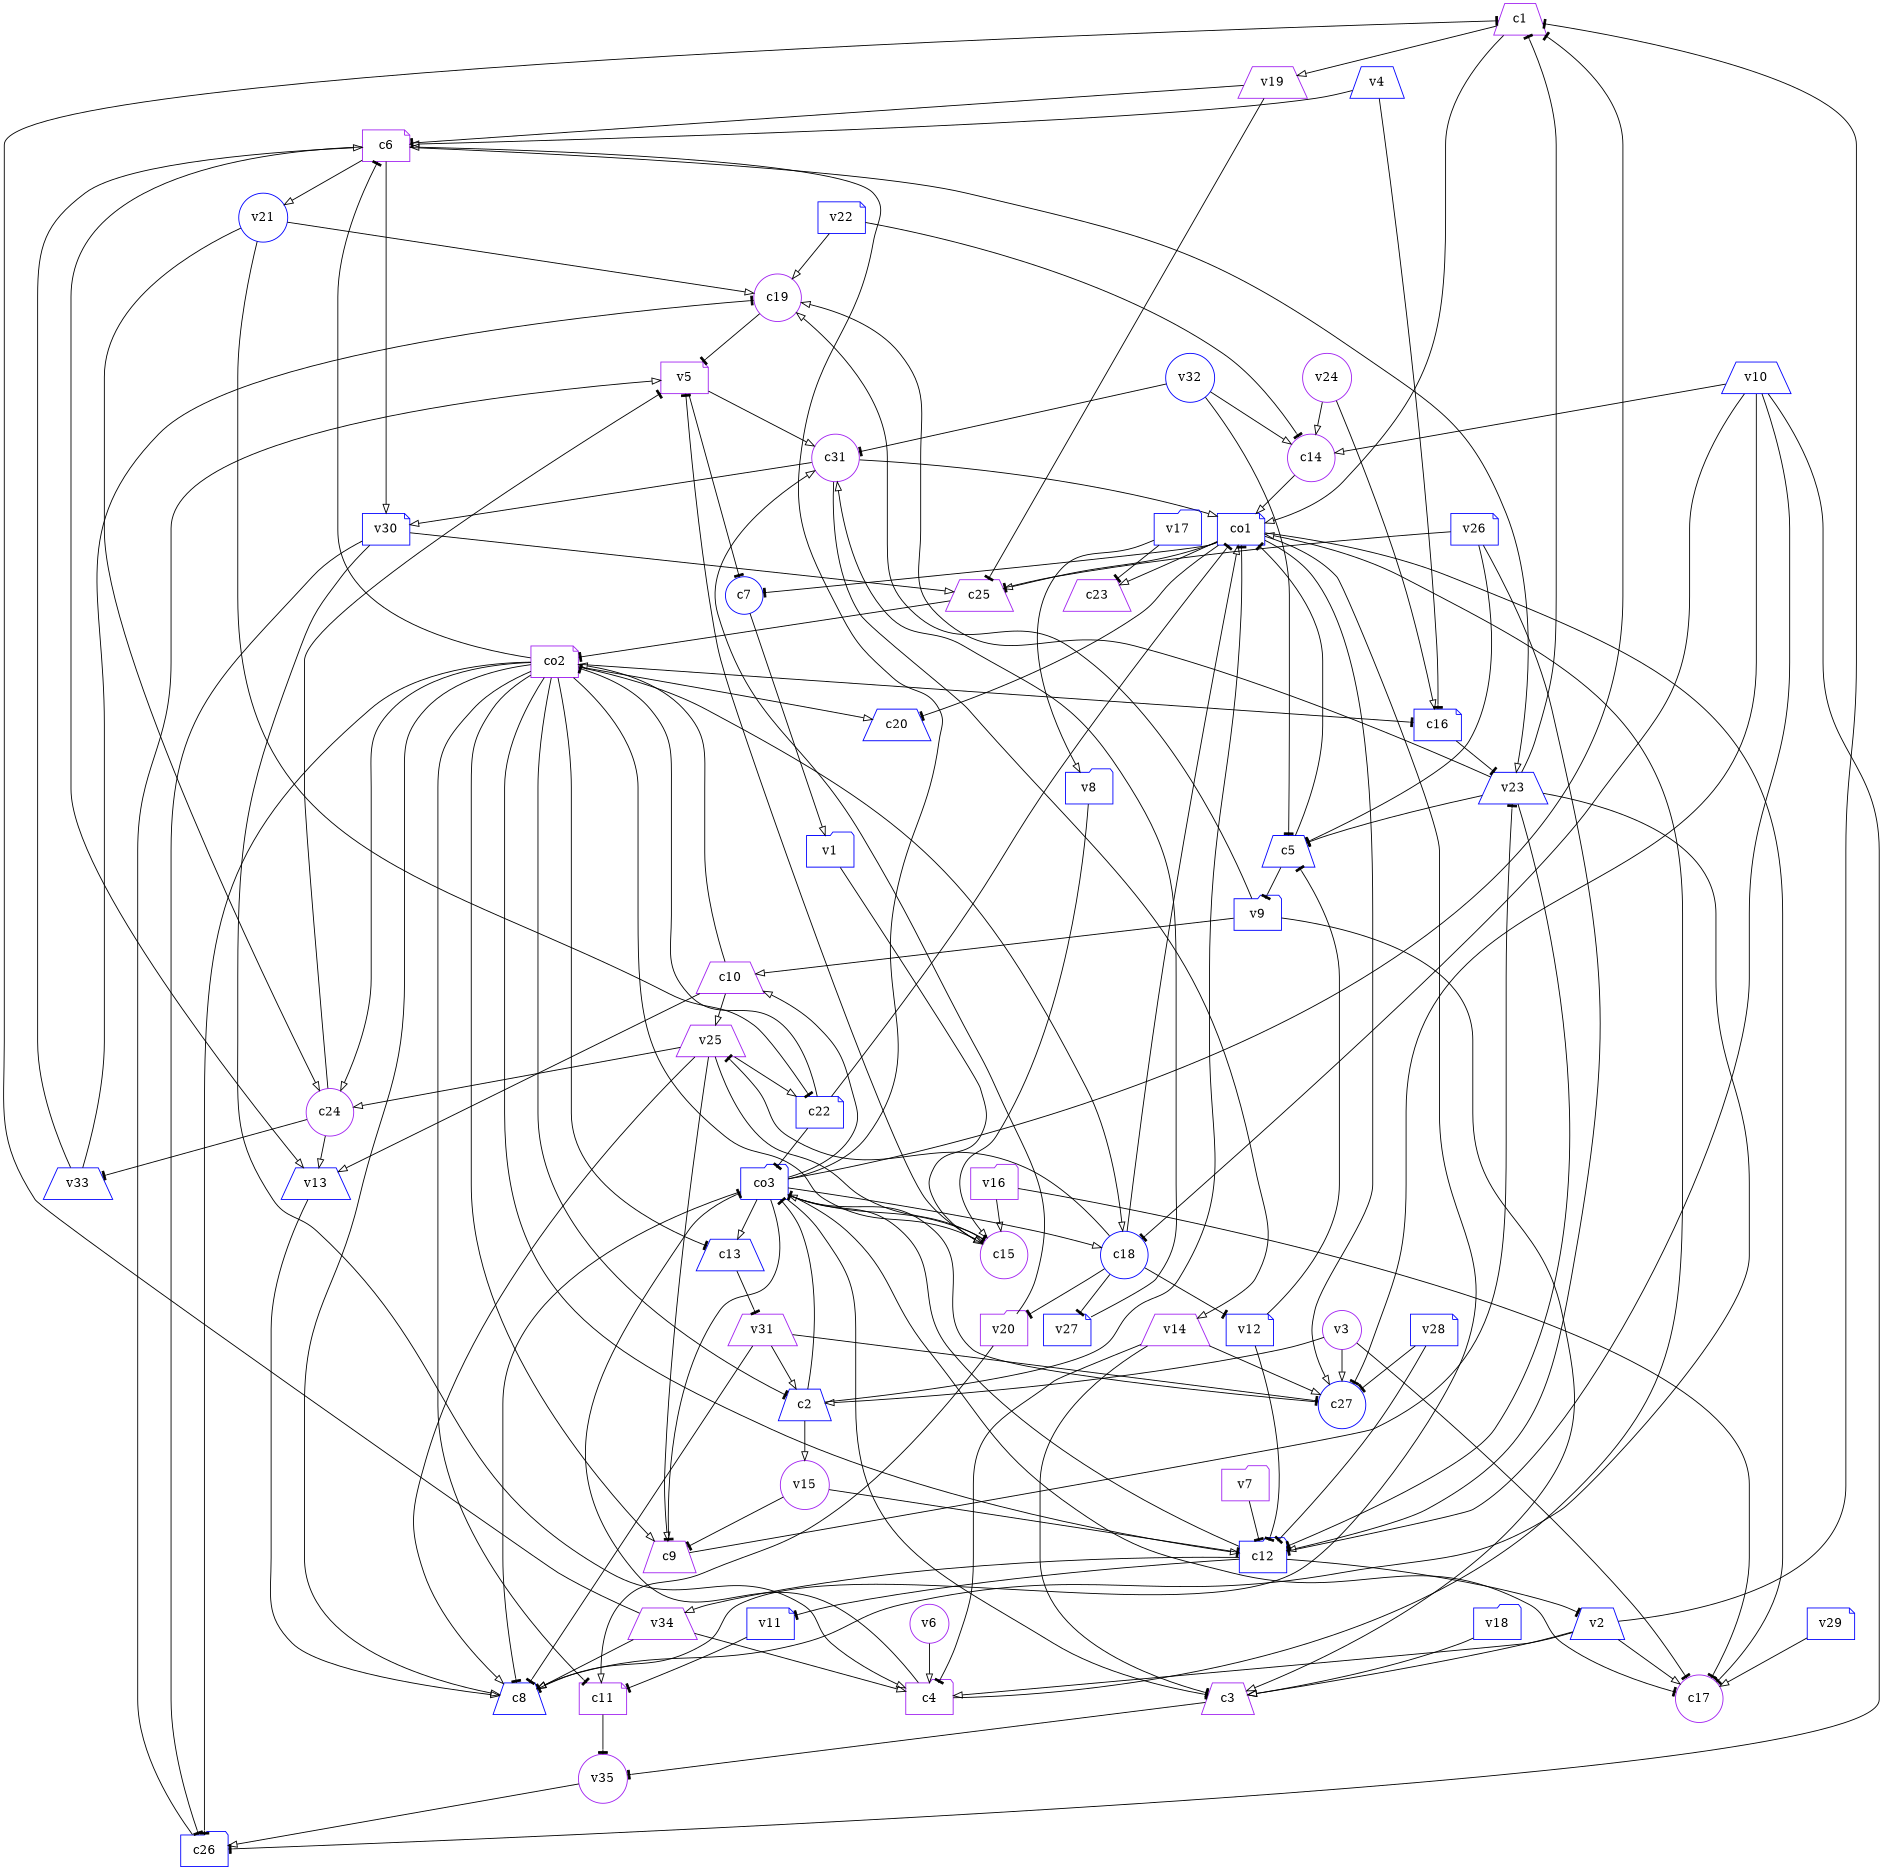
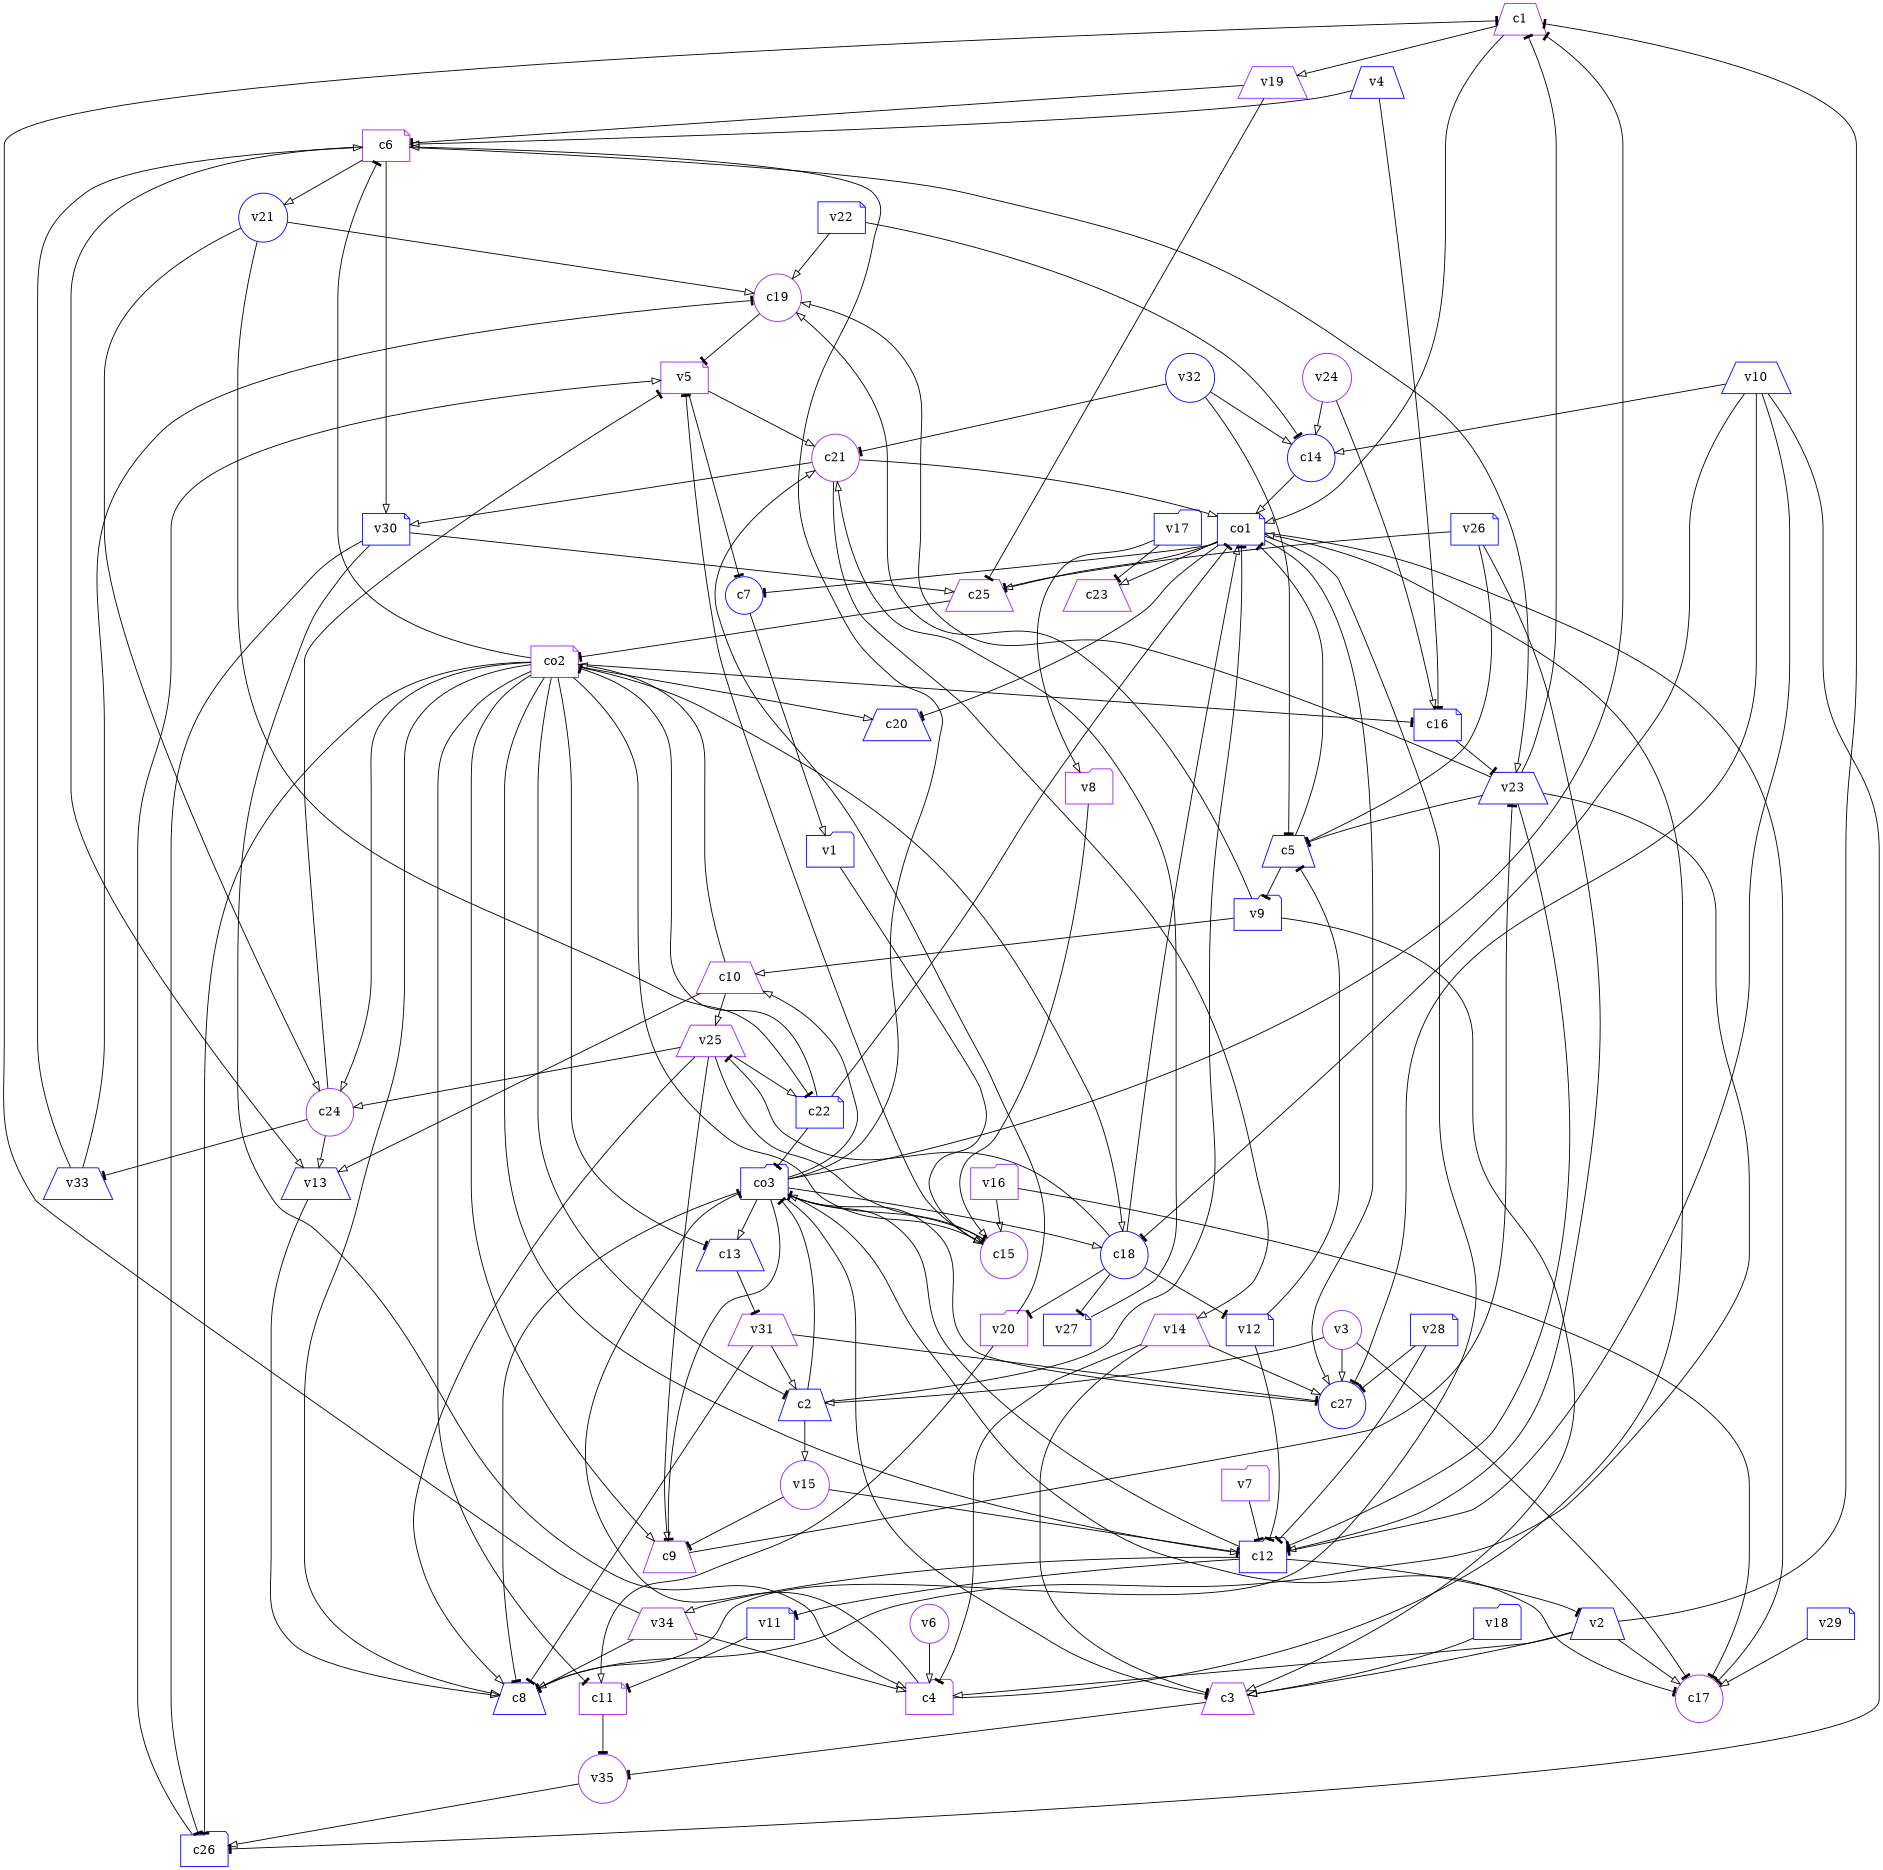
node "c31": label "c31" -> "c21"
node "c14": color purple -> blue
node "v8": color blue -> purple
edge "v34" -> "c8": arrowhead onormal -> tee
